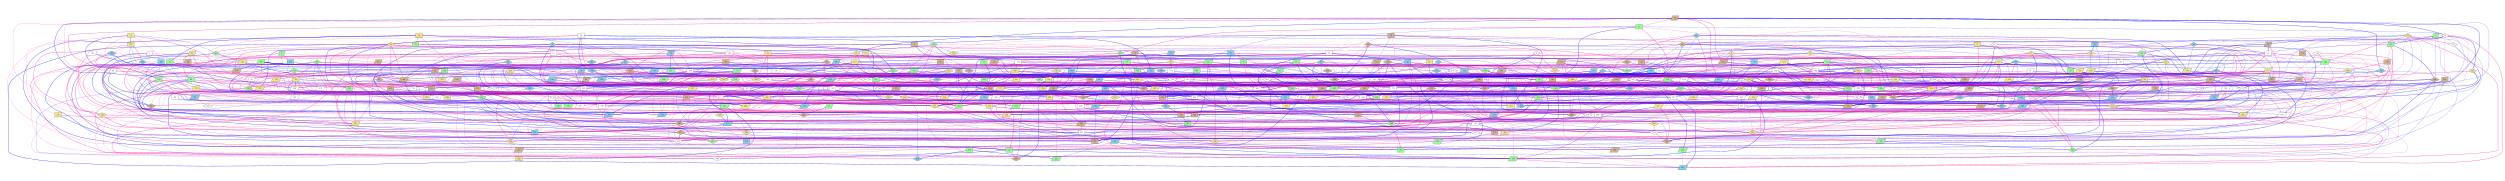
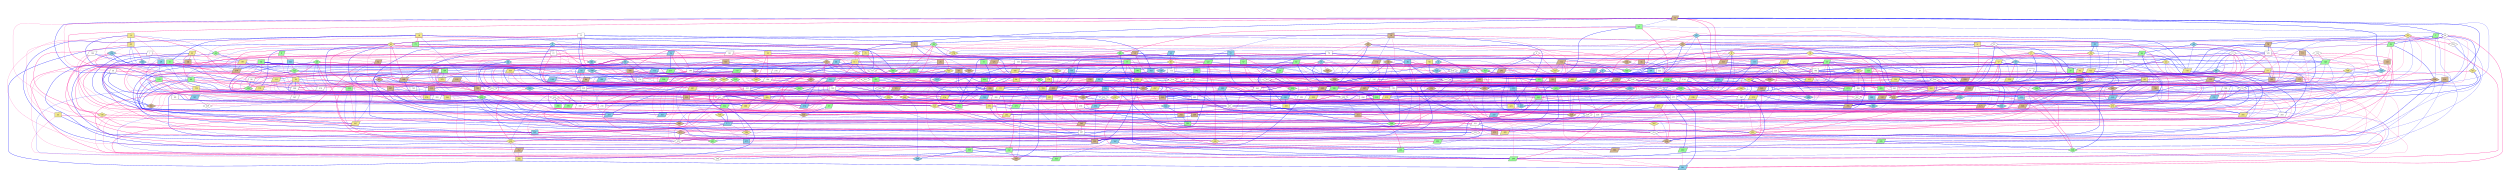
edge "154" -- "229": color deeppink -> blue
node "306": fillcolor skyblue -> tan
